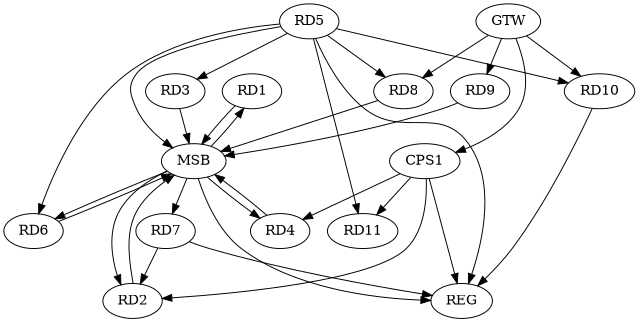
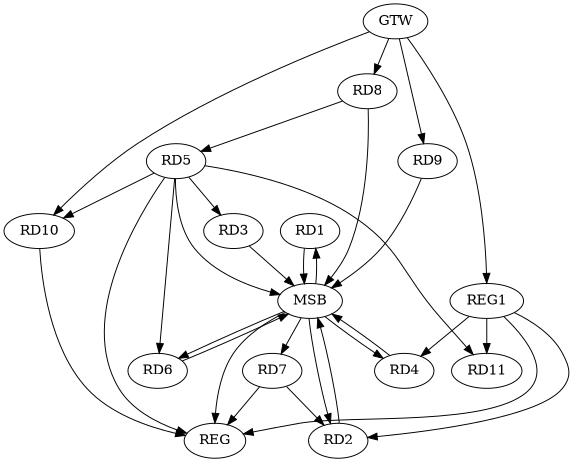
edge "RD5" -> "RD8": reversed
node "CPS1": label "CPS1" -> "REG1"
